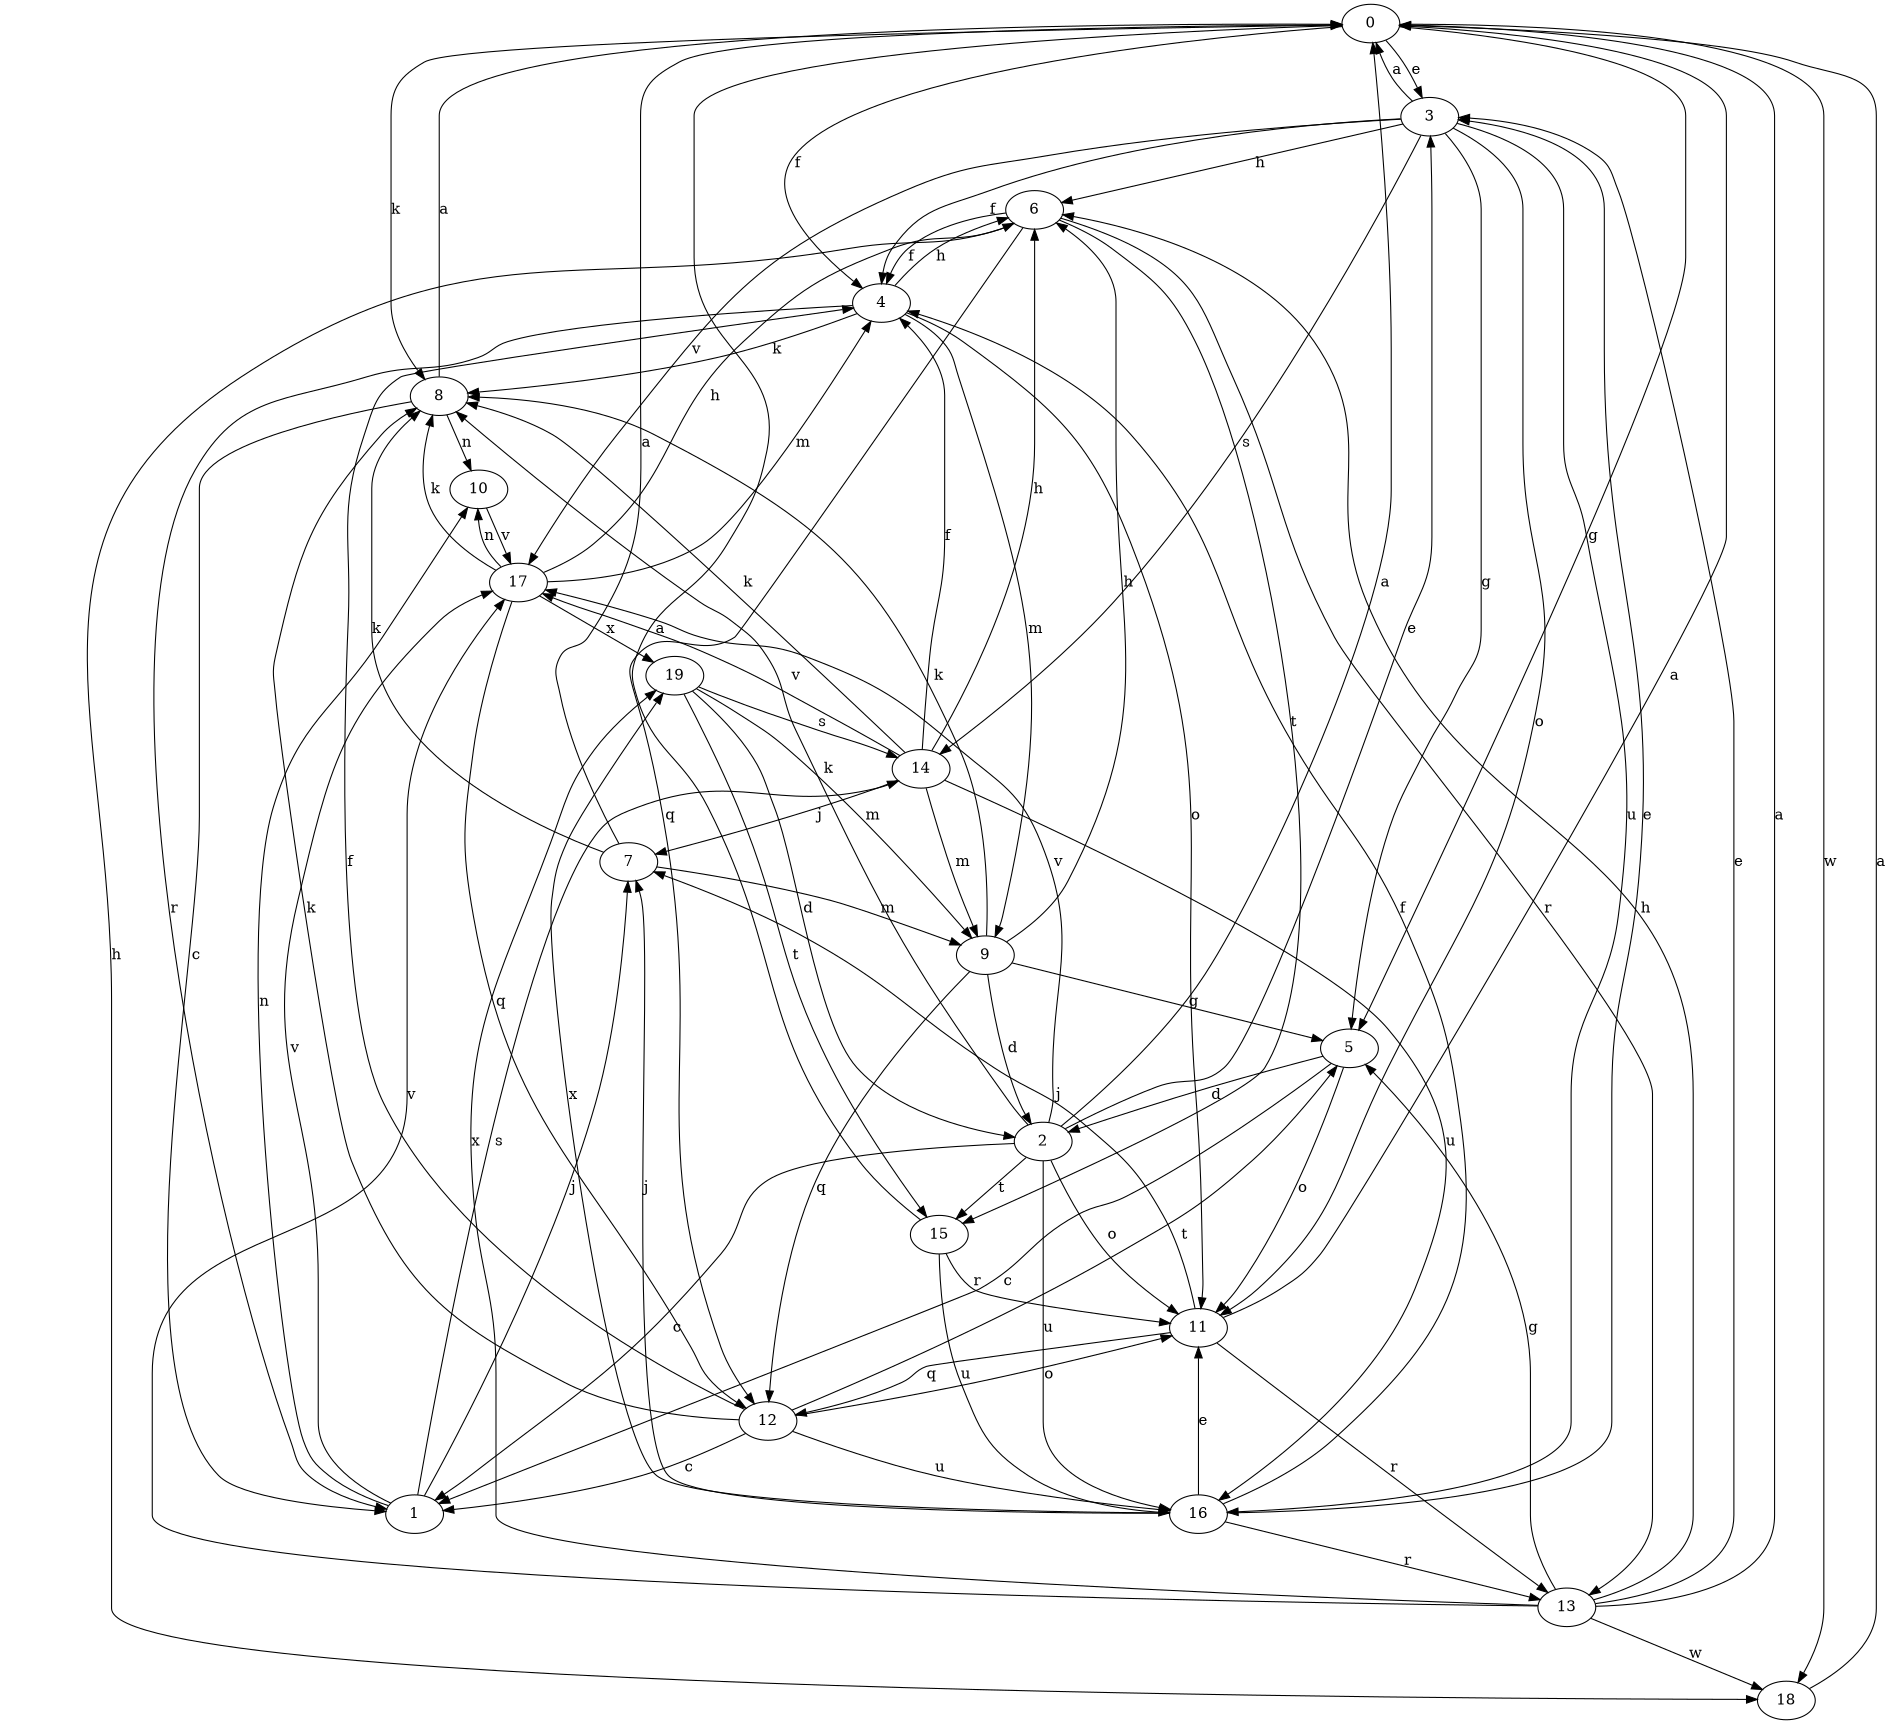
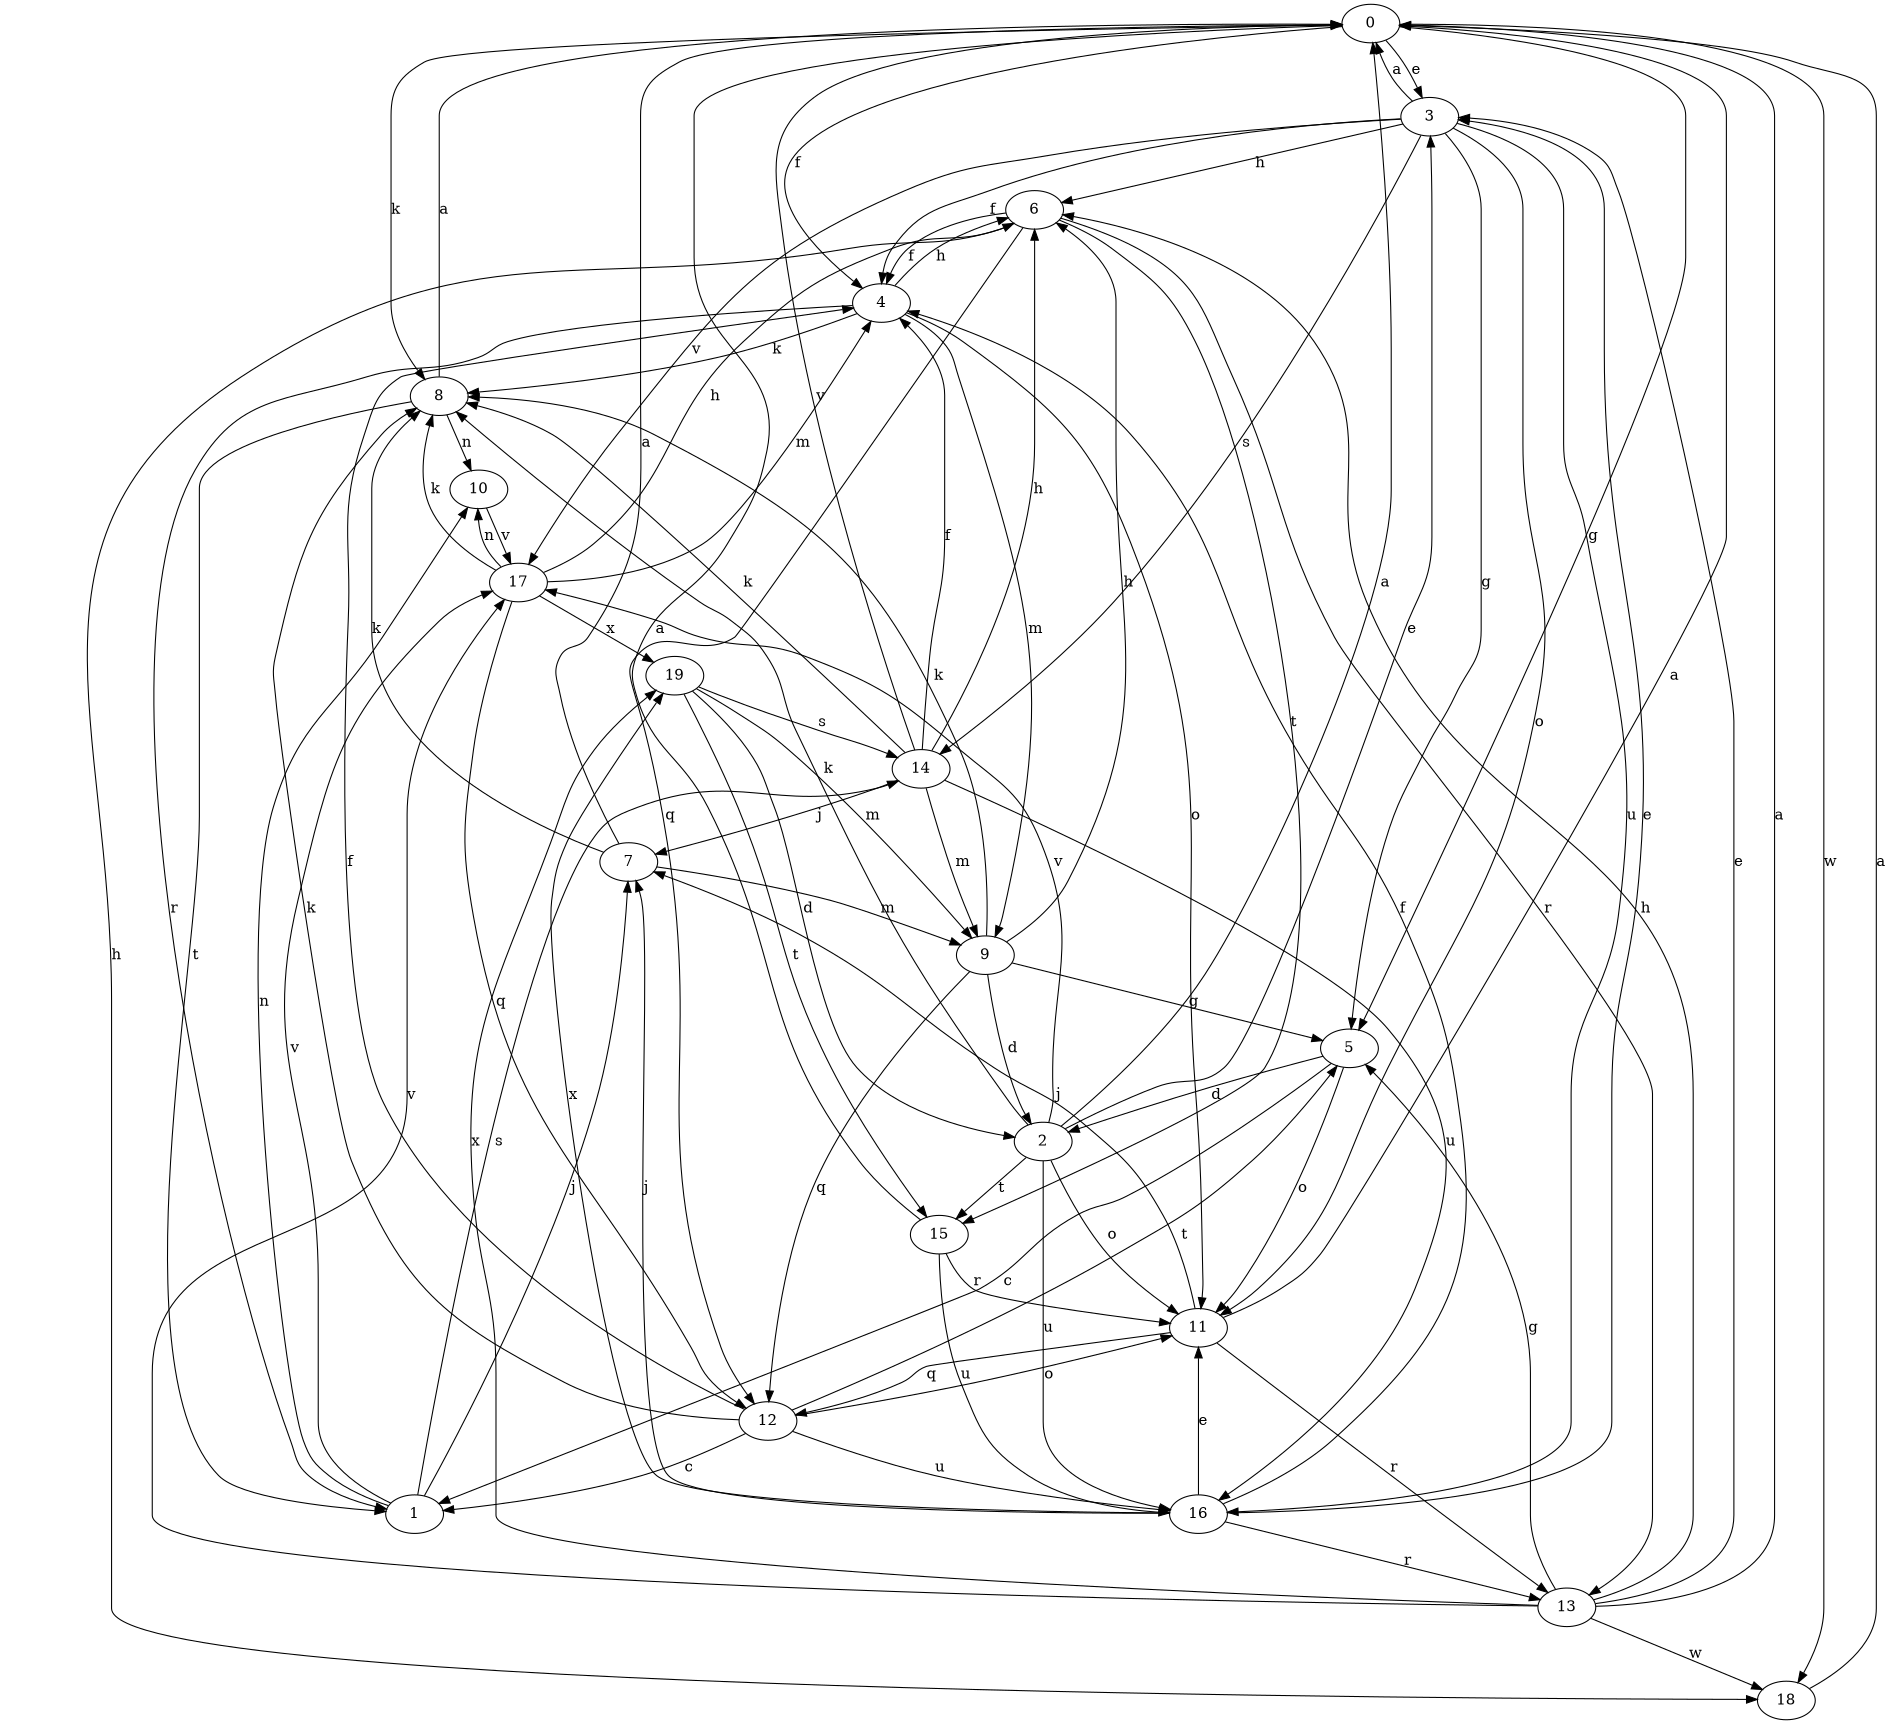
edge "14" -> "17": now "14" -> "0"
edge "8" -> "1": label "c" -> "t"
edge "2" -> "1": removed, label "c"
